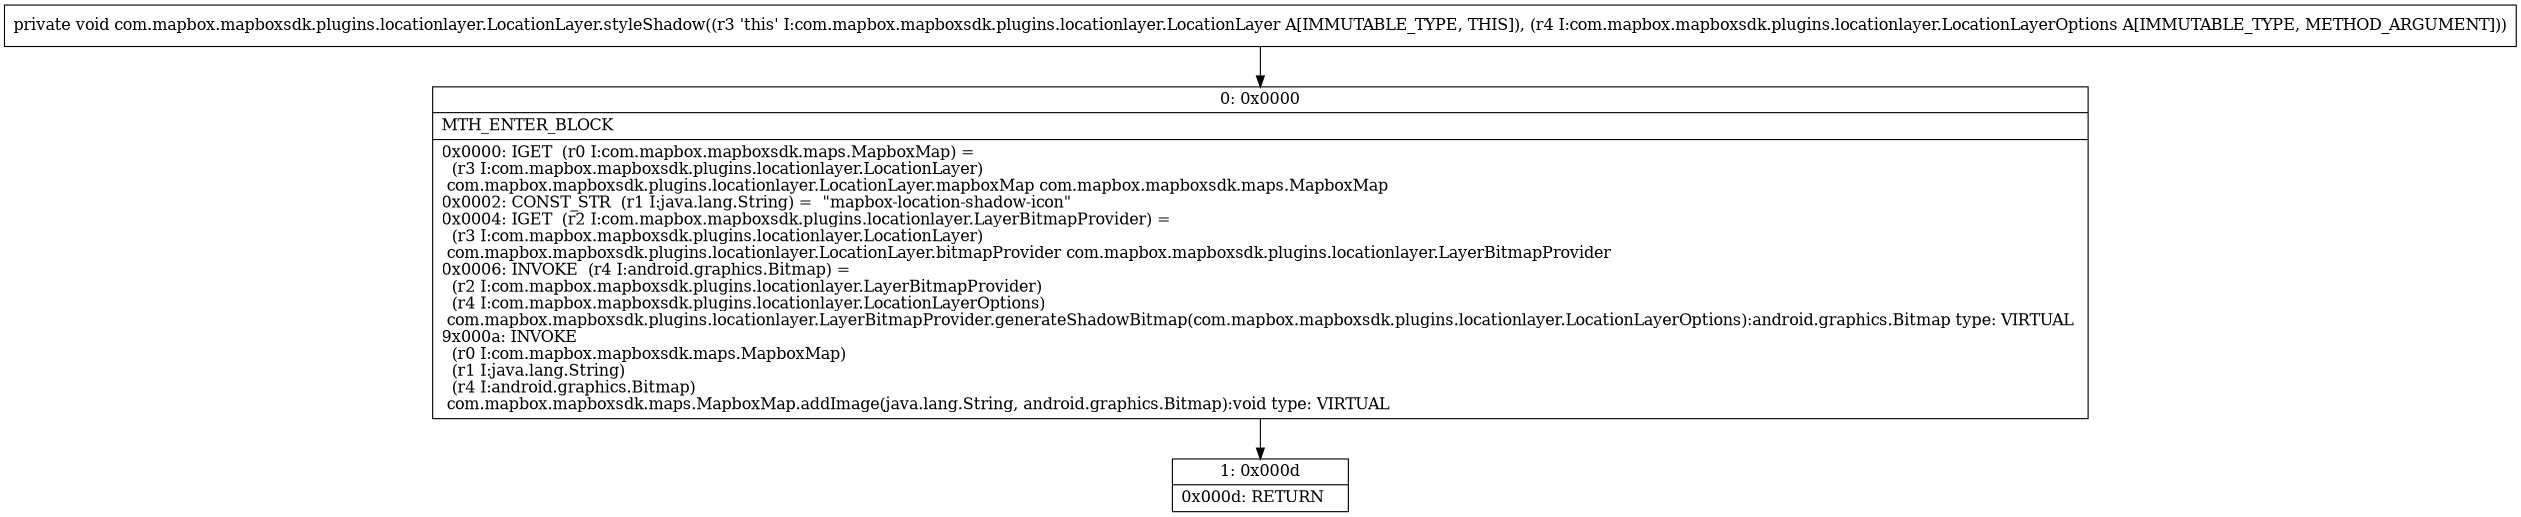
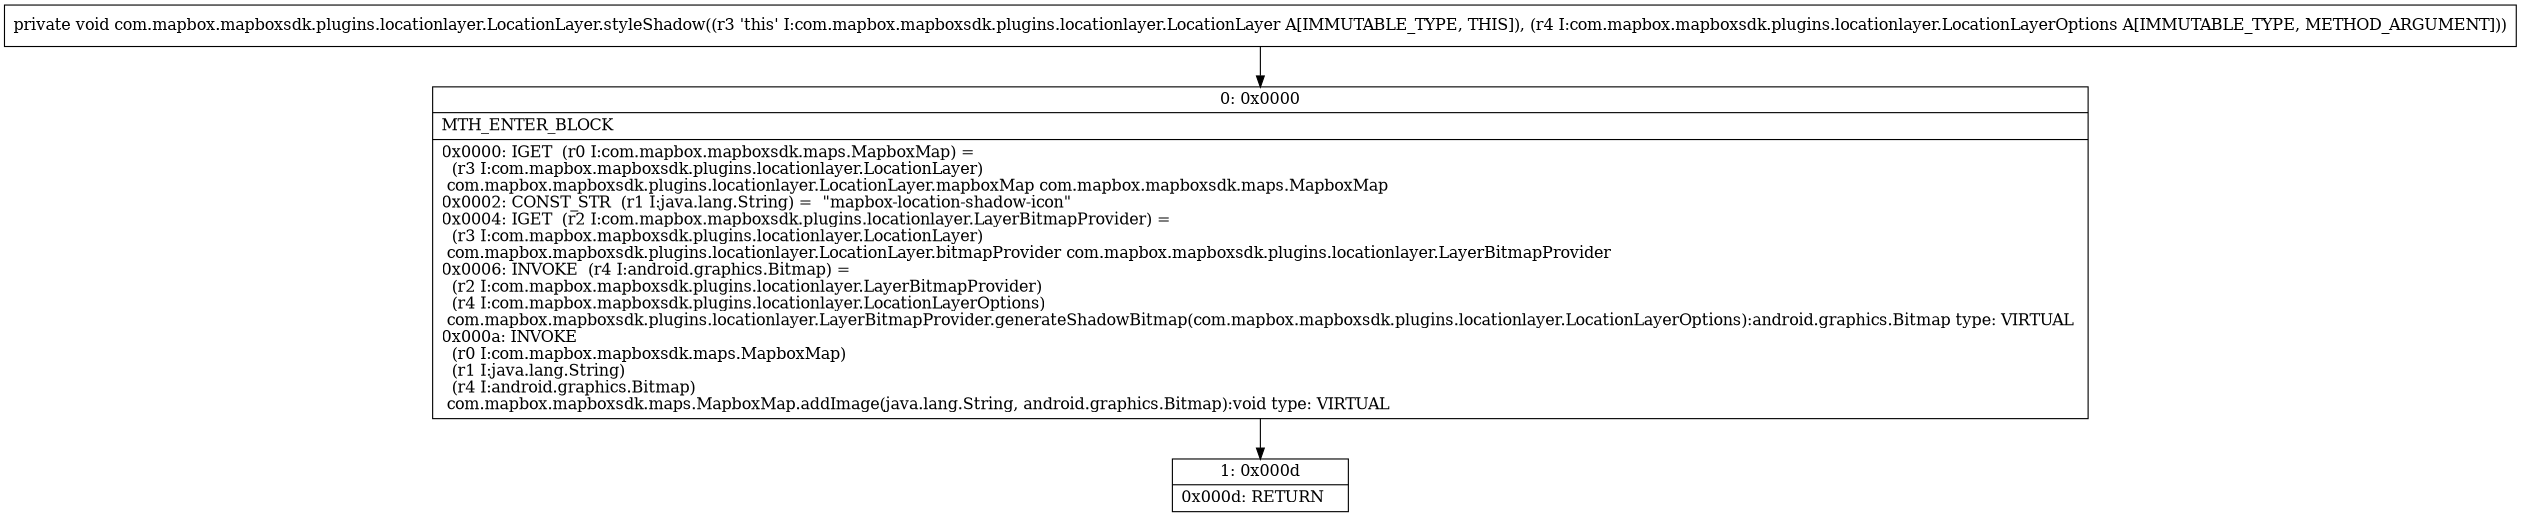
node "0: 0x0000": text "9x000a: INVOKE" -> "0x000a: INVOKE"
